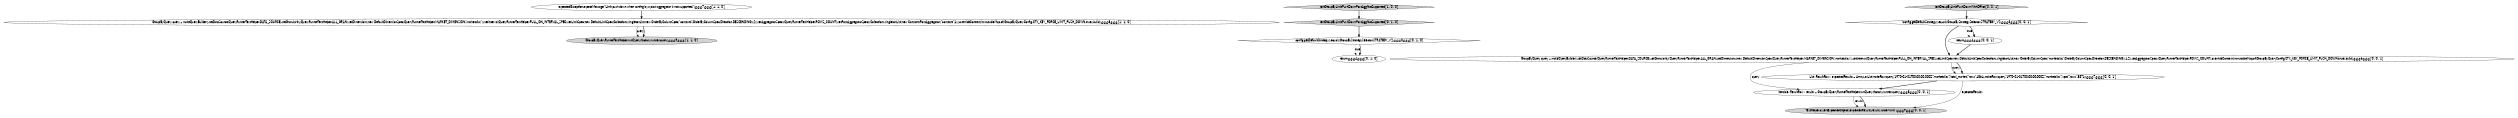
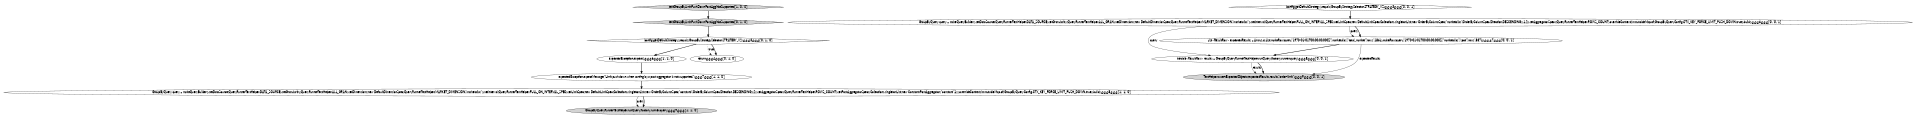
node "testGroupByLimitPushDownWithOffset['0', '0', '1']": removed
node "return@@@4@@@['0', '0', '1']": removed
node "expectedException.expect()@@@6@@@['1', '1', '0']": added
